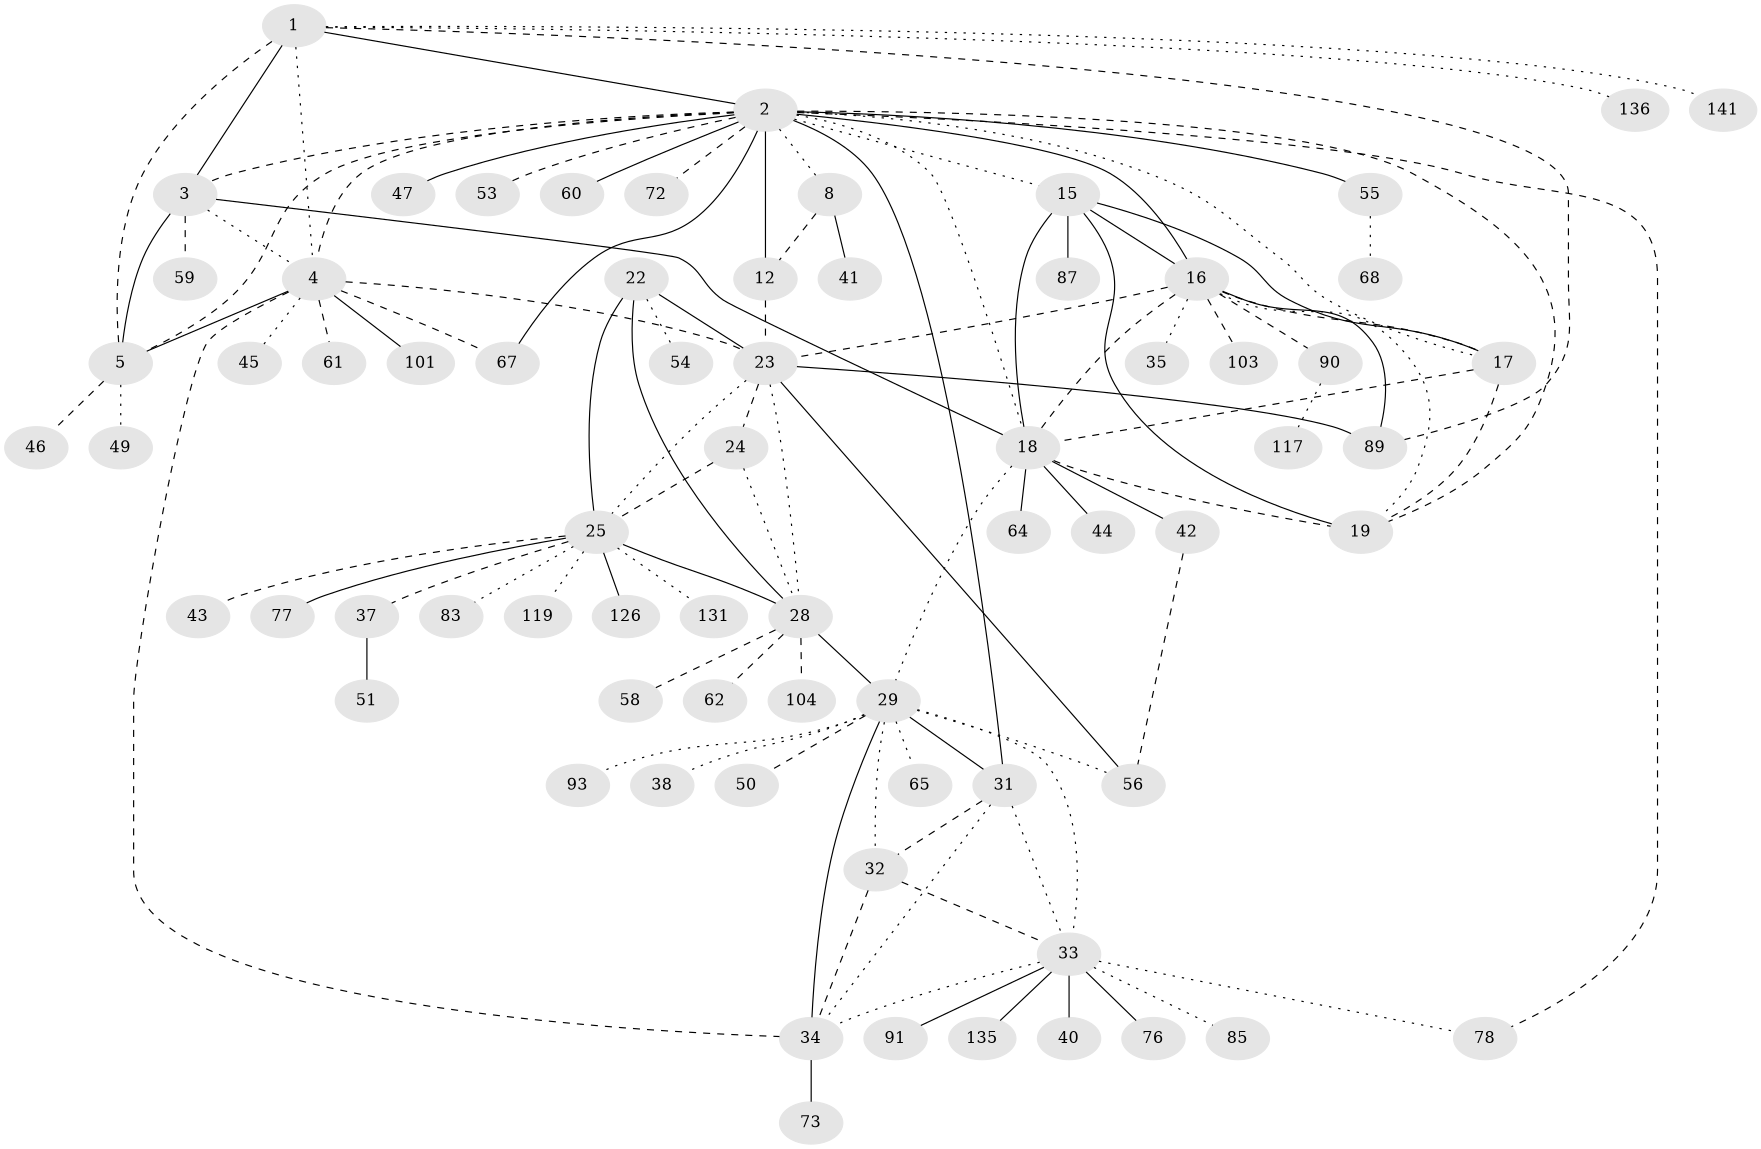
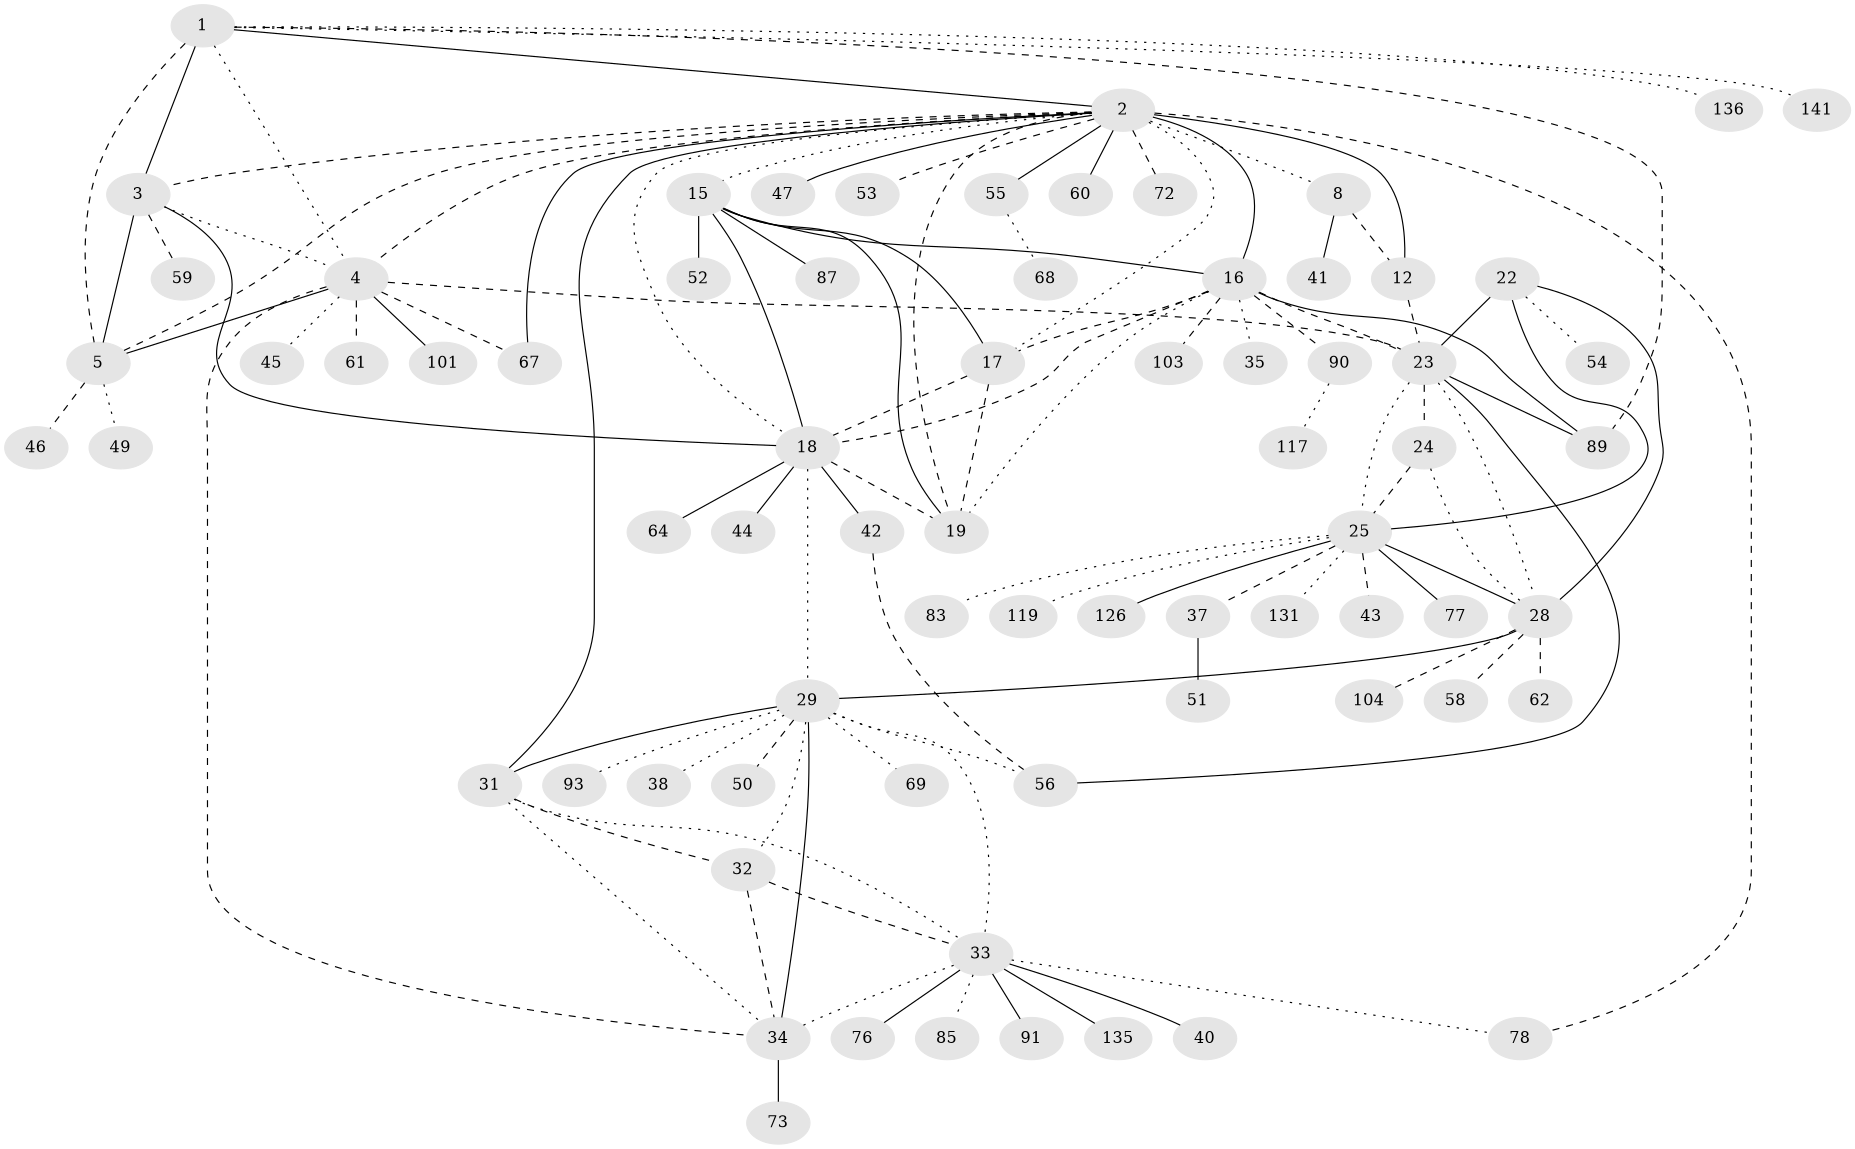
node "52": added
node "65": label "65" -> "69"
